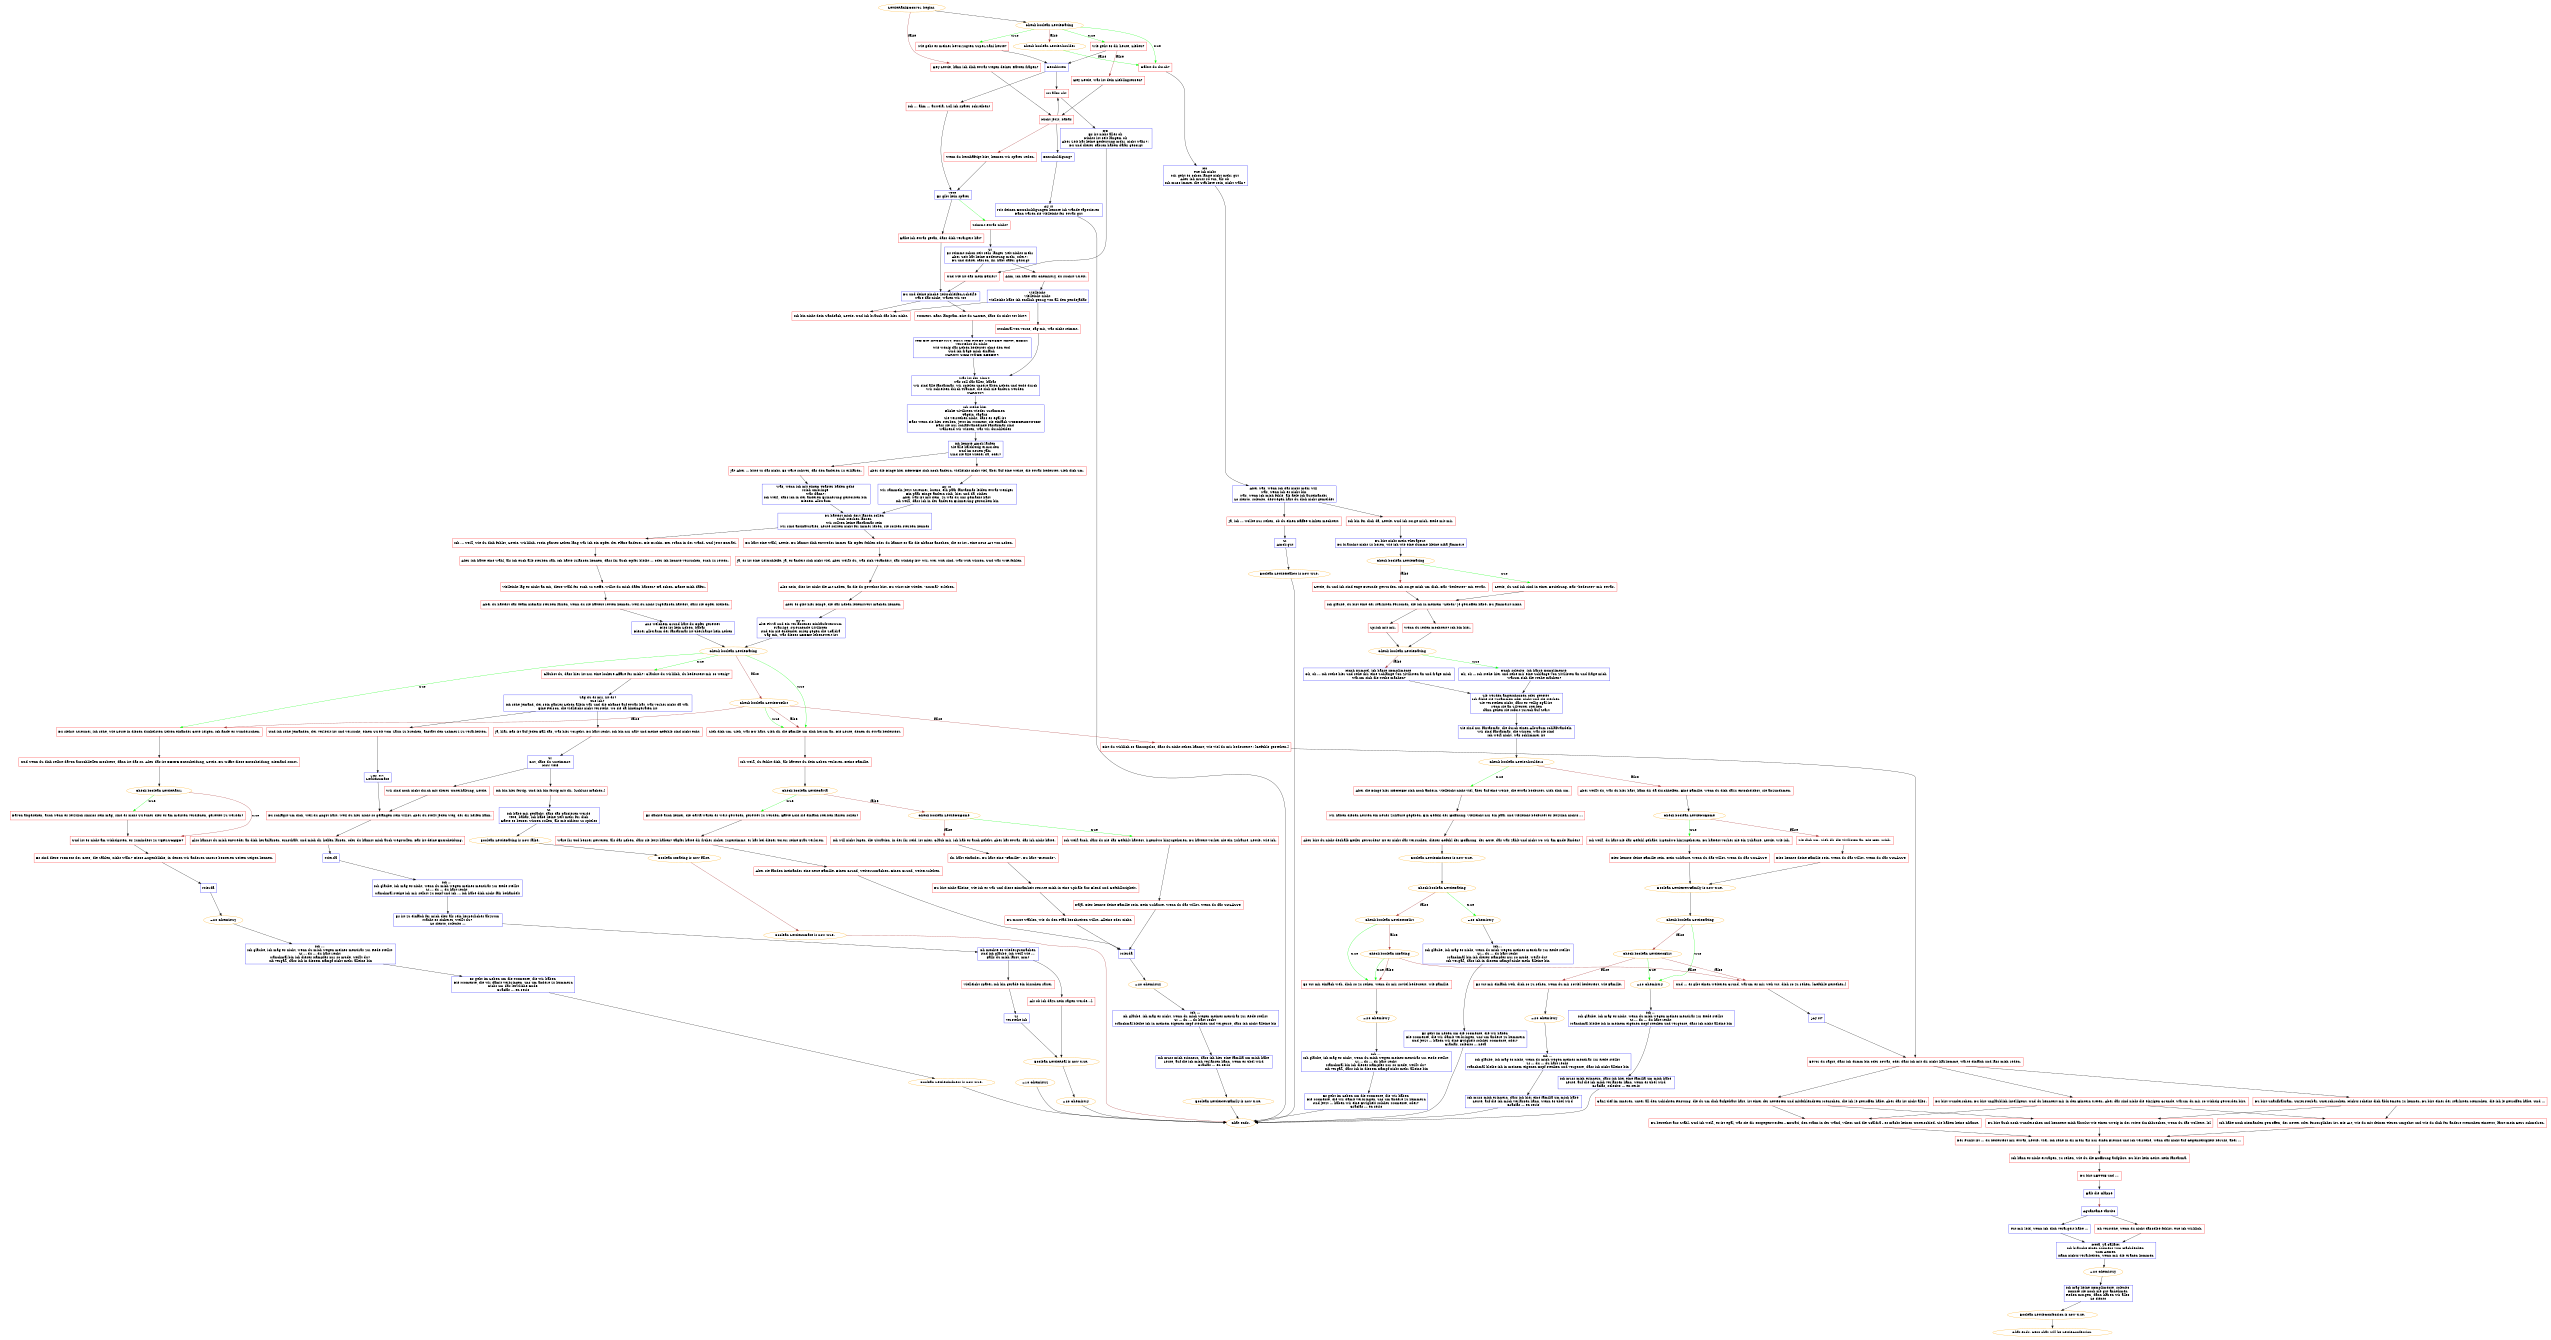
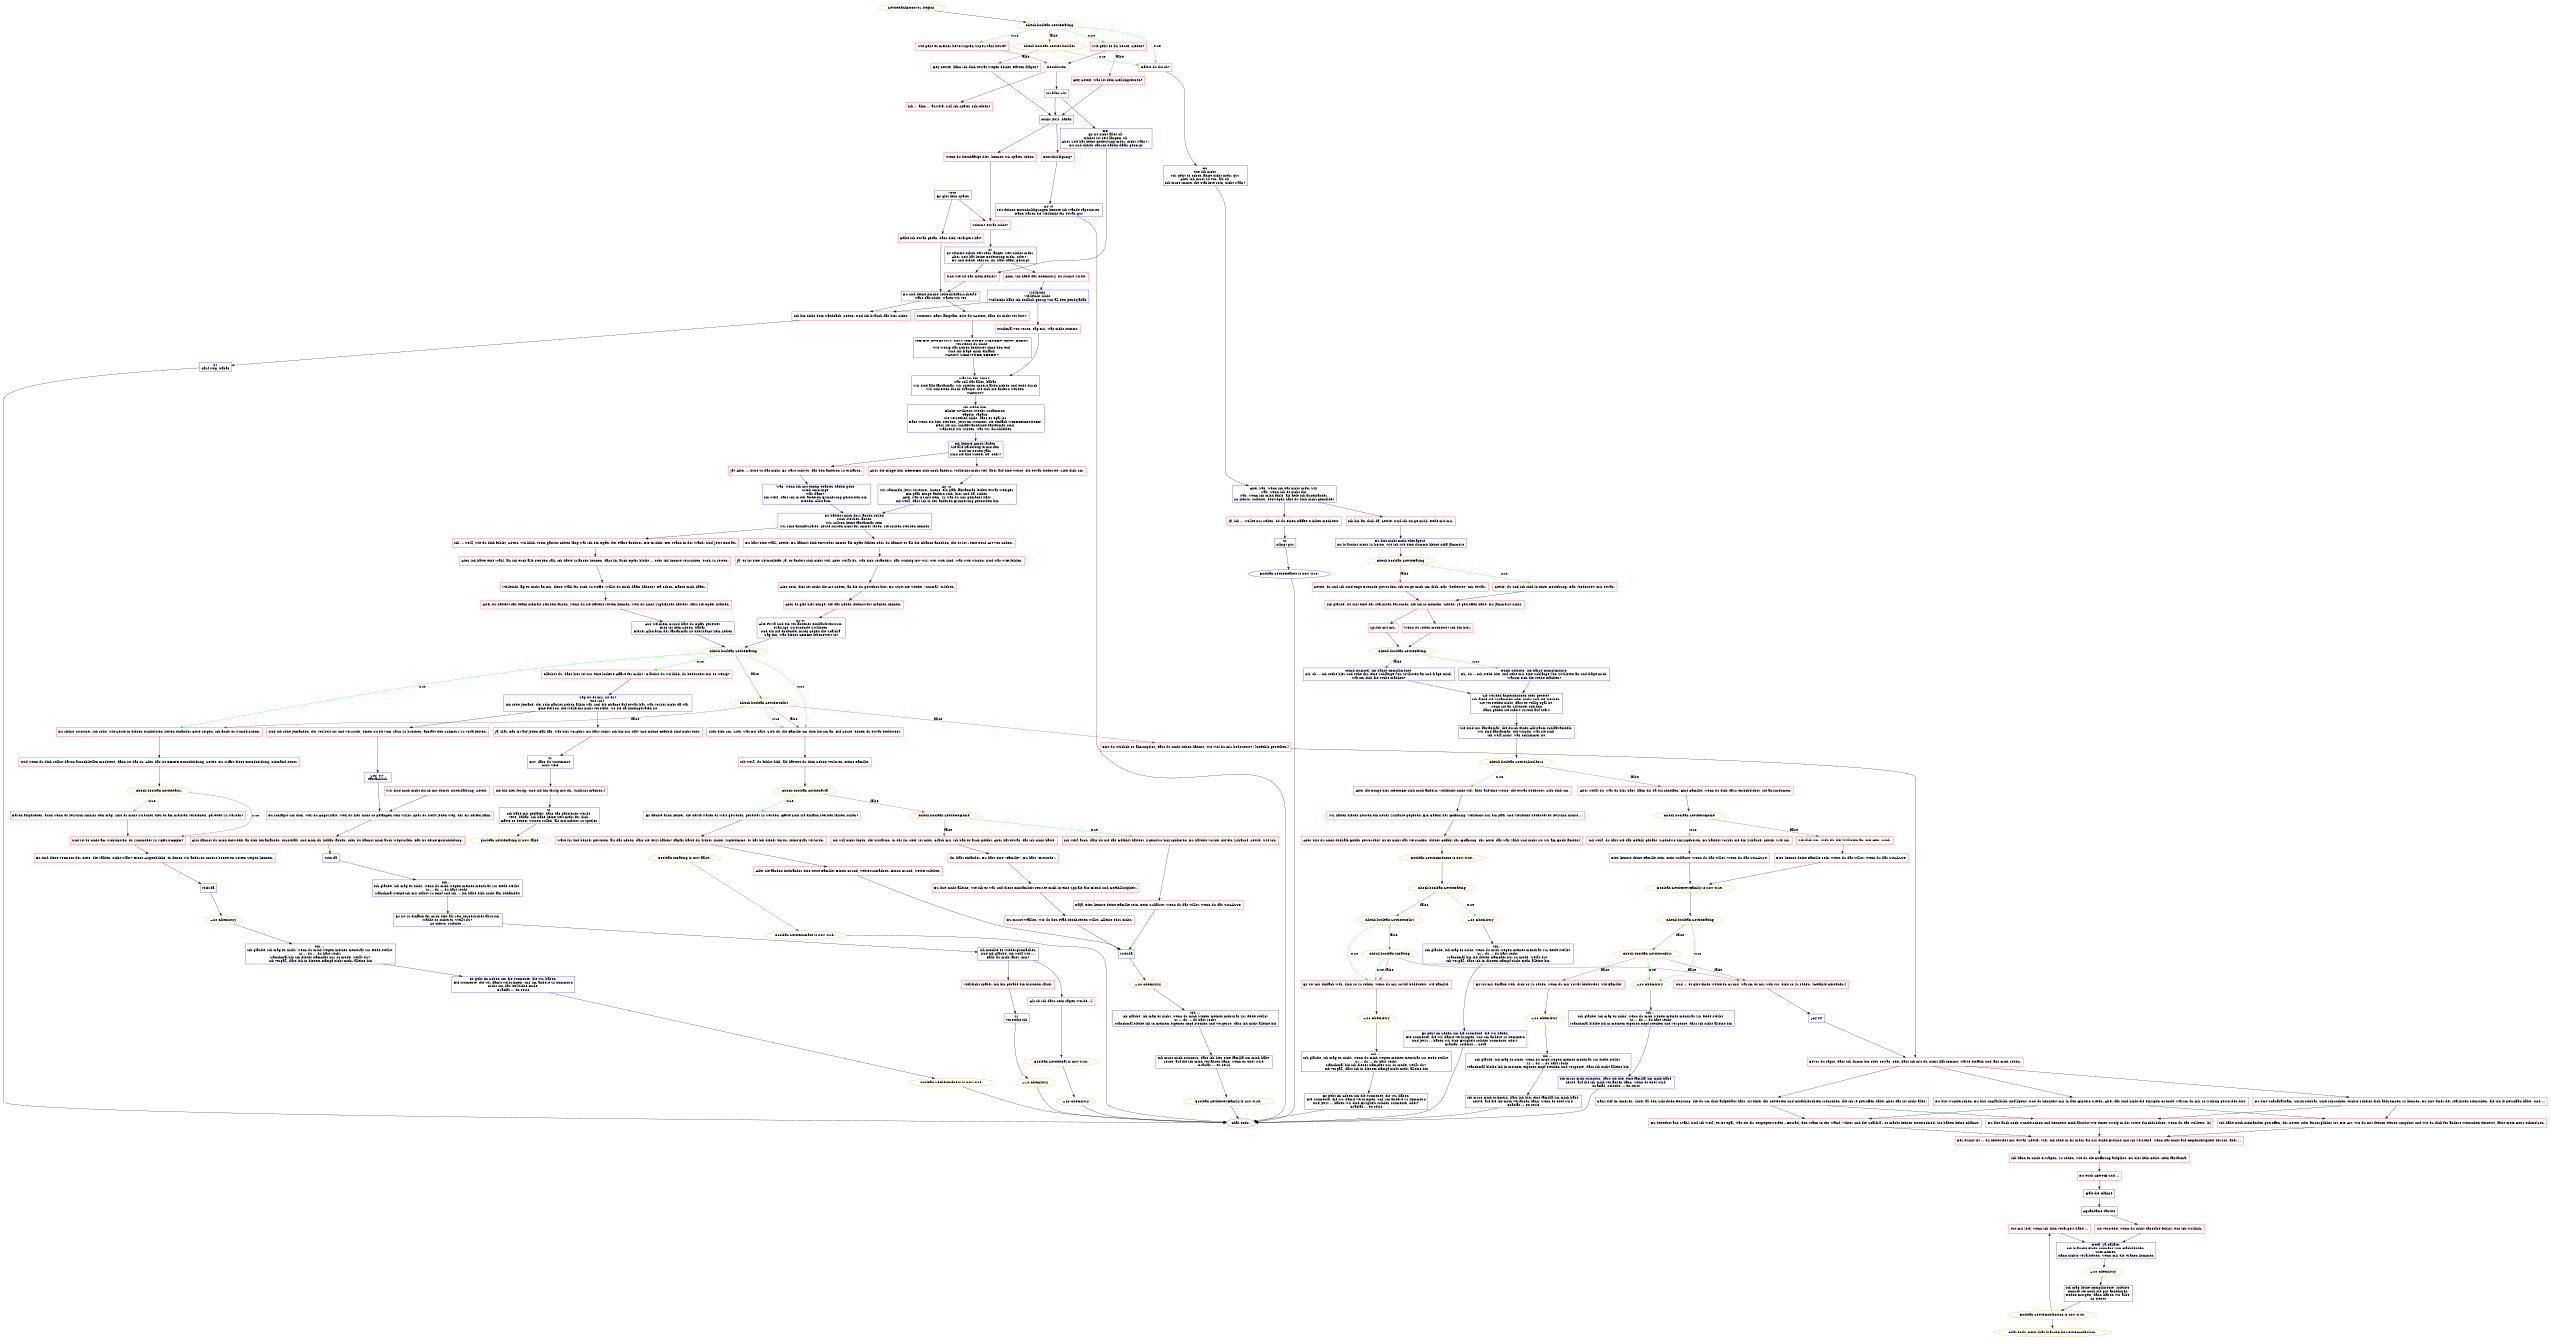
edge "LettieRank5Convo1 begins." -> "Hey Lettie, kann ich dich etwas wegen deiner Ratten fragen?": now "Check boolean LettieShoulder" -> "Hey Lettie, kann ich dich etwas wegen deiner Ratten fragen?"
edge "Wie geht es meiner bevorzugten Super-Sani heute?" -> "Beschissen": color black -> brown
edge "Check boolean LettieShoulder" -> "Hältst du durch?": label "false" -> "true"
node "Beschissen": color blue -> orange
edge "Nicht jetzt, babas" -> "Ist alles ok?": reversed
node "Nicht jetzt, babas": color red -> blue
edge "Nicht jetzt, babas" -> "Wenn du beschäftigt bist, können wir später reden.": color brown -> black
edge "Ich ... ähm ... auweia. Soll ich später schreiben?" -> "Vete Es gibt kein später": removed
node "Entschuldigung?": color blue -> red
edge "Wenn du beschäftigt bist, können wir später reden." -> "Vete Es gibt kein später": now "Wenn du beschäftigt bist, können wir später reden." -> "Stimmt etwas nicht?"
edge "Vete Es gibt kein später" -> "Stimmt etwas nicht?": color green -> black
node "Sí Lauf weg, babas": added
node "Sí Amok gut": label "Sí Amok gut" -> "Sí Klingt gut"
node "Boolean LettieRealNo is now true.": color orange -> blue
node "¡¿Ay, sí?! LettieNoDate": label "¡¿Ay, sí?! LettieNoDate" -> "¡¿Ay, sí?! Tatsächlich"
edge "Sí Gut, dass du zustimmst Now vete" -> "Wir sind noch nicht durch mit dieser Unterhaltung, Lettie.": removed
edge "Boolean LettieDating is now false." -> "Boolean IsDating is now false.": removed
edge "Boolean LettieNoDate is now true." -> "Chat ends.": color brown -> black
edge "Sí Verstehe ich" -> "Boolean LettieReal is now true.": now "Sí Verstehe ich" -> "+10 Chemistry"
node "Chat ends.": color orange -> red
node "Du bist LETTIE und ...": label "Du bist LETTIE und ..." -> "Du euch LETTIE und ..."
edge "Halt die Klappe" -> "Aguántame tantito": color brown -> black
edge "Aguántame tantito" -> "Tut mir leid, wenn ich dich verärgert habe ...": now "Boolean LettieConfession is now true." -> "Tut mir leid, wenn ich dich verärgert habe ..."
node "Tut mir leid, wenn ich dich verärgert habe ...": color blue -> red
node "Chat ends. Next chat will be LettieConfession.": label "Chat ends. Next chat will be LettieConfession." -> "Chat ends. Next chat brauche be LettieConfession."
